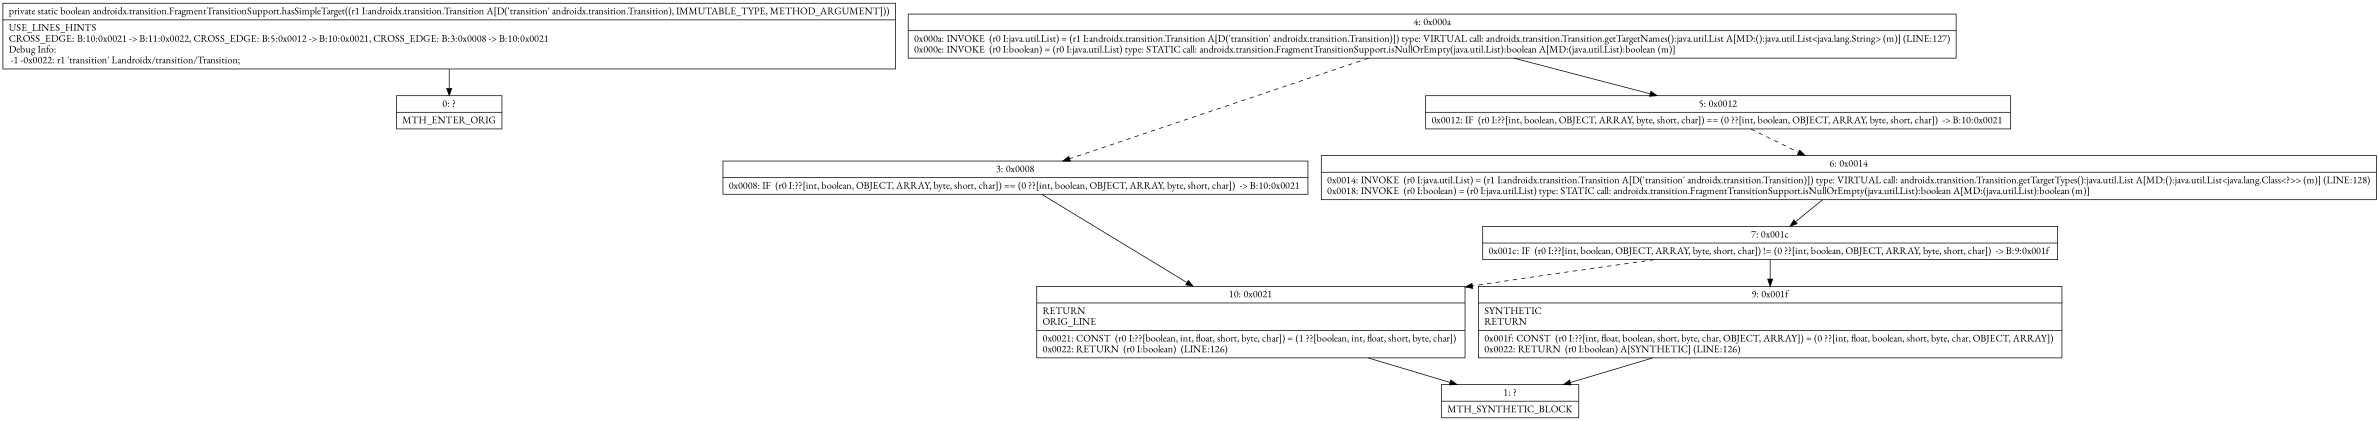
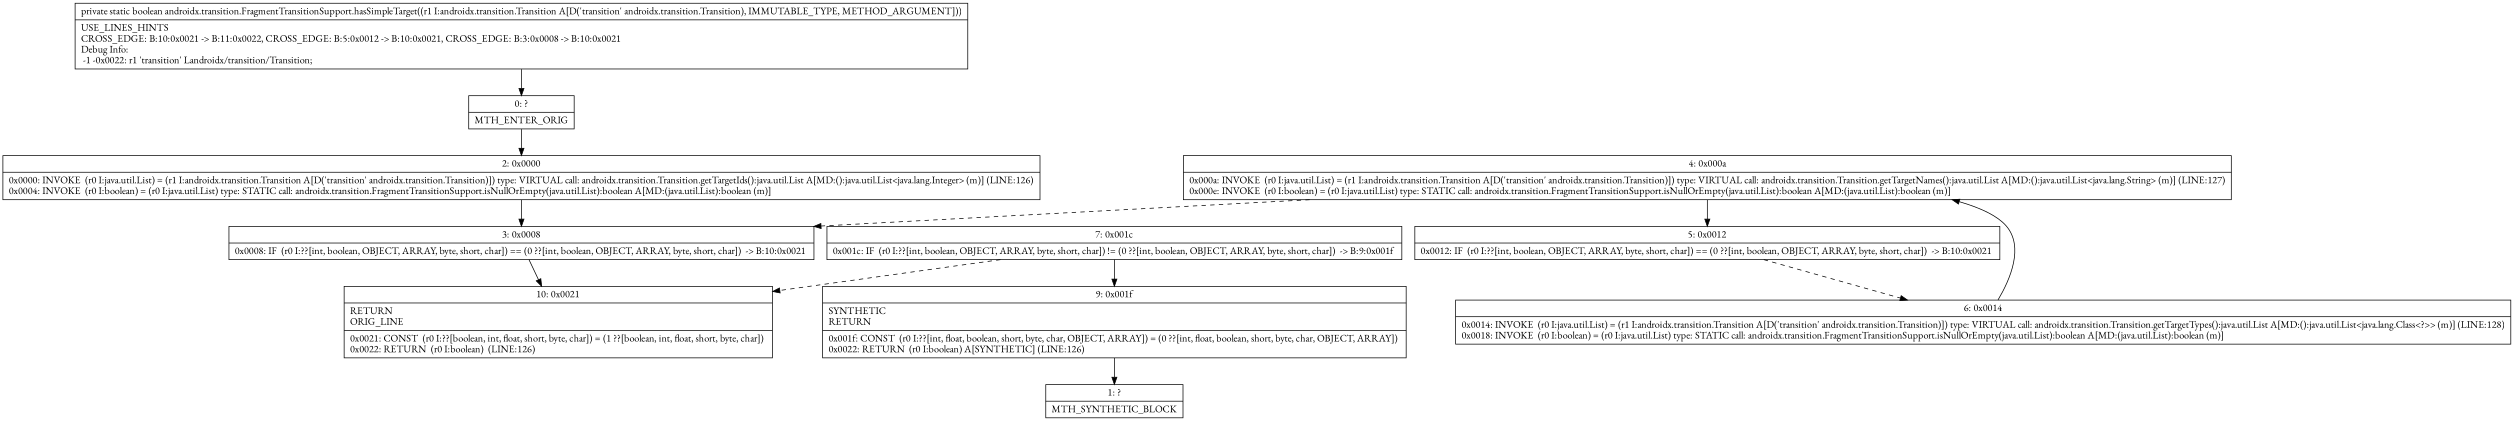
node "2: 0x0000": added
edge "6: 0x0014" -> "7: 0x001c": now "6: 0x0014" -> "4: 0x000a"
edge "10: 0x0021" -> "1: ?": removed
